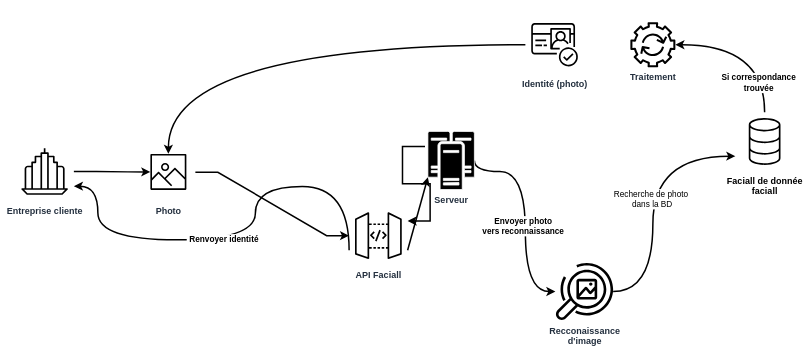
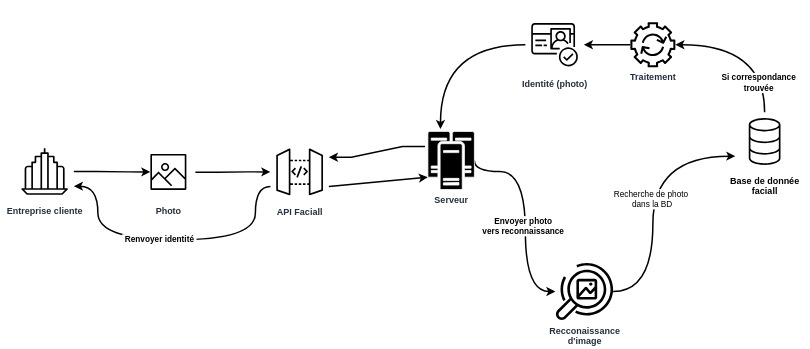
edge "Traitement" -> "Identité (photo)": added
edge "Identité (photo)" -> "Photo": now "Identité (photo)" -> "Serveur"
node "Faciall de donnéefaciall": label "Faciall de donnéefaciall" -> "Base de donnéefaciall"
node "API Faciall": moved (378, 236) -> (300, 172)
